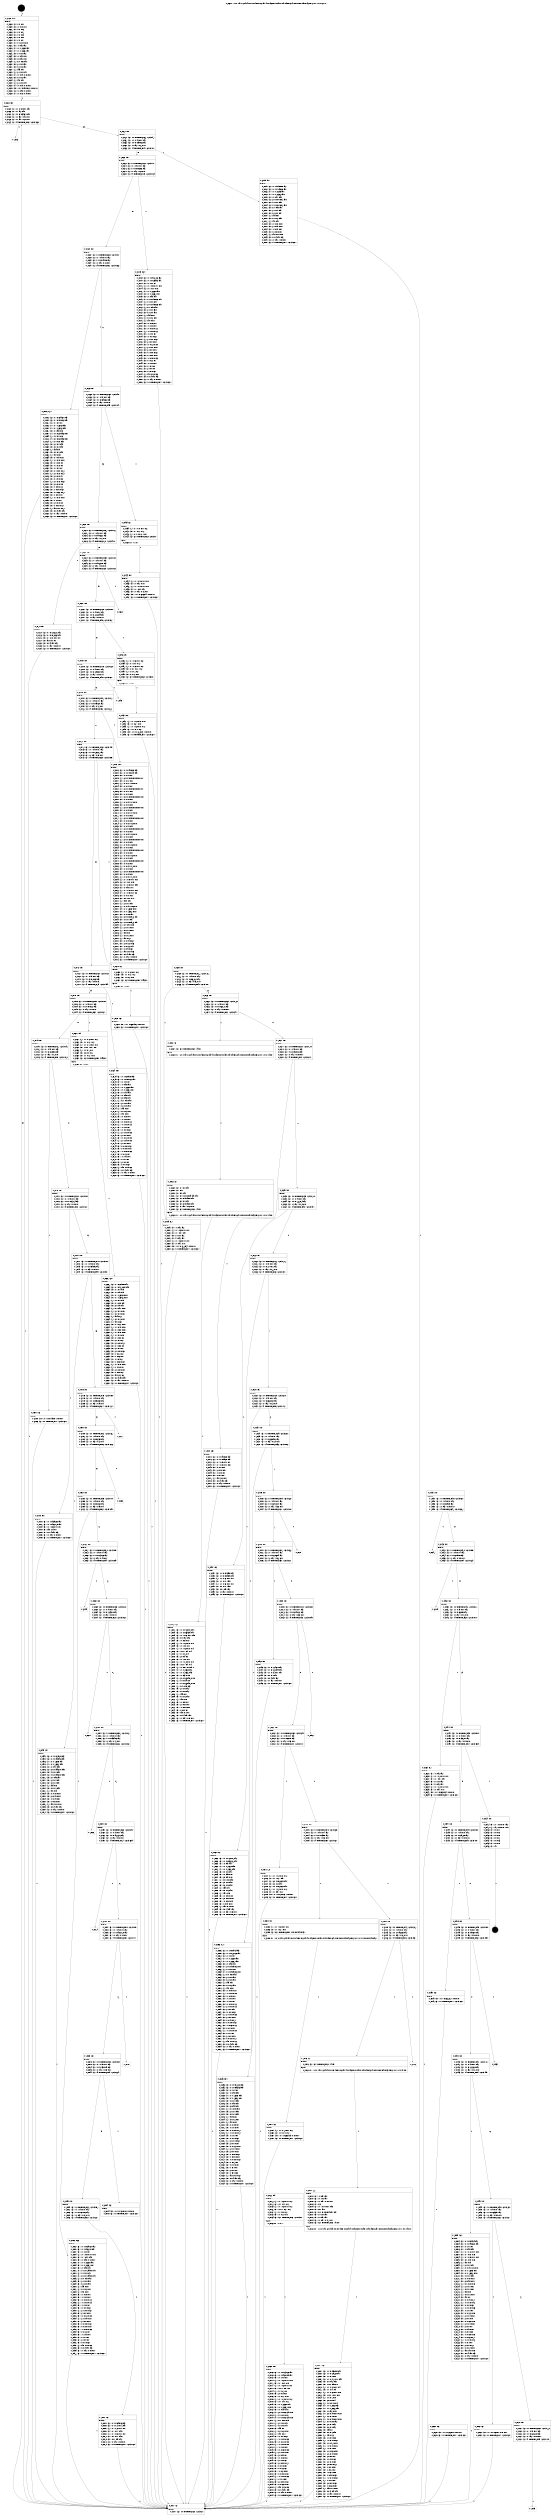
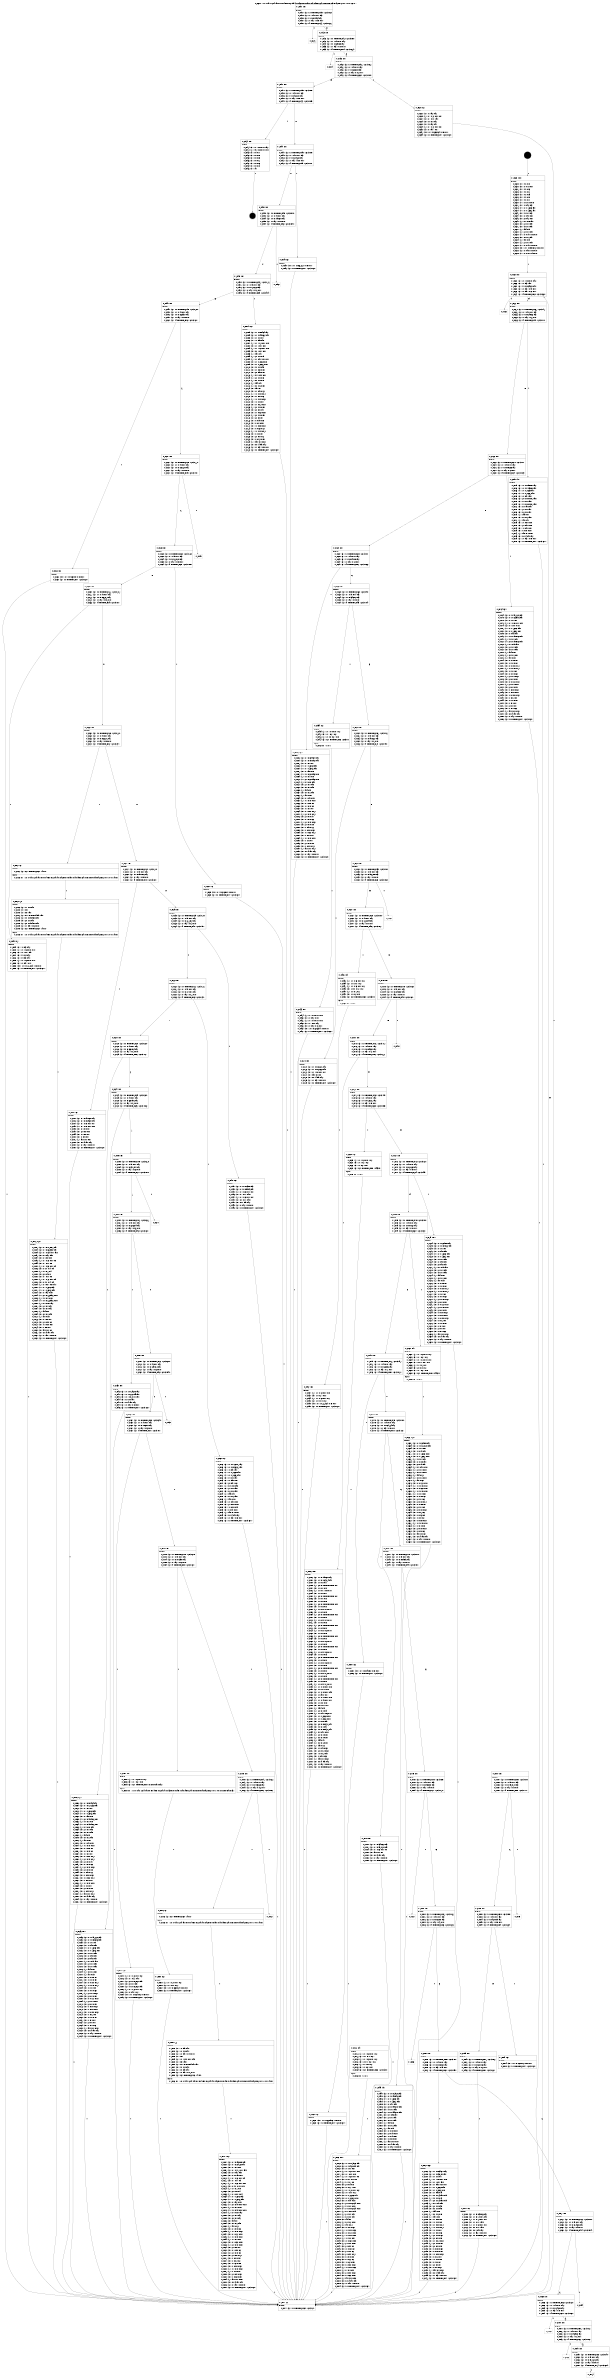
node "0x401a23 [28]": added
edge "0x40189b [28]" -> "0x4018b7 [28]": removed, label "24"
